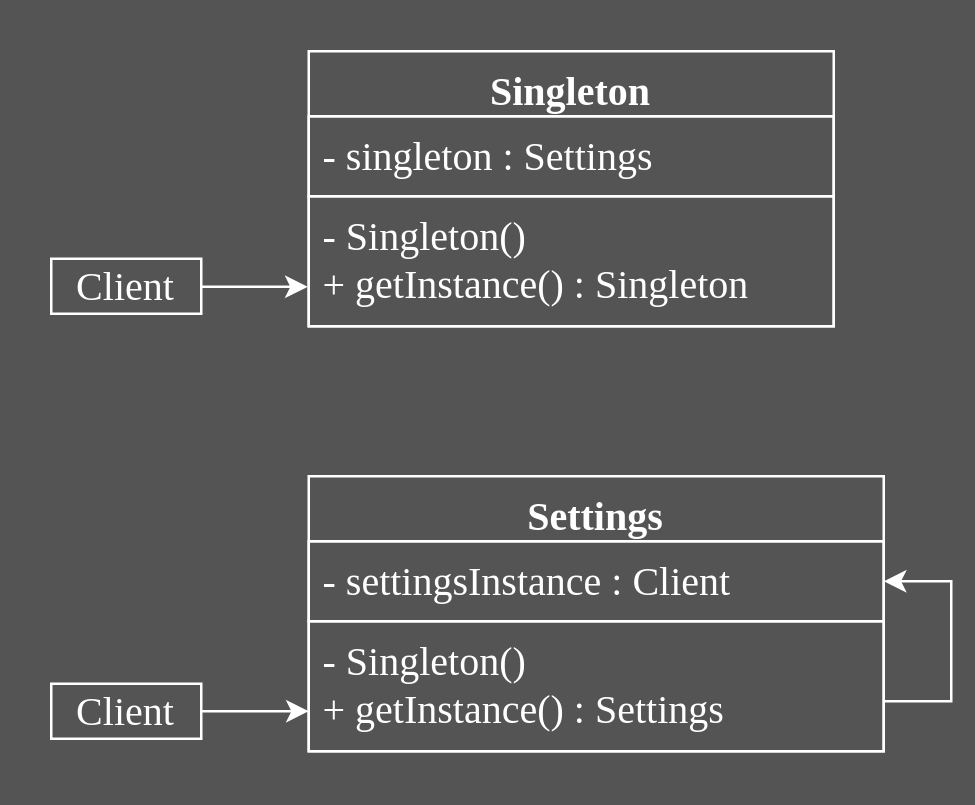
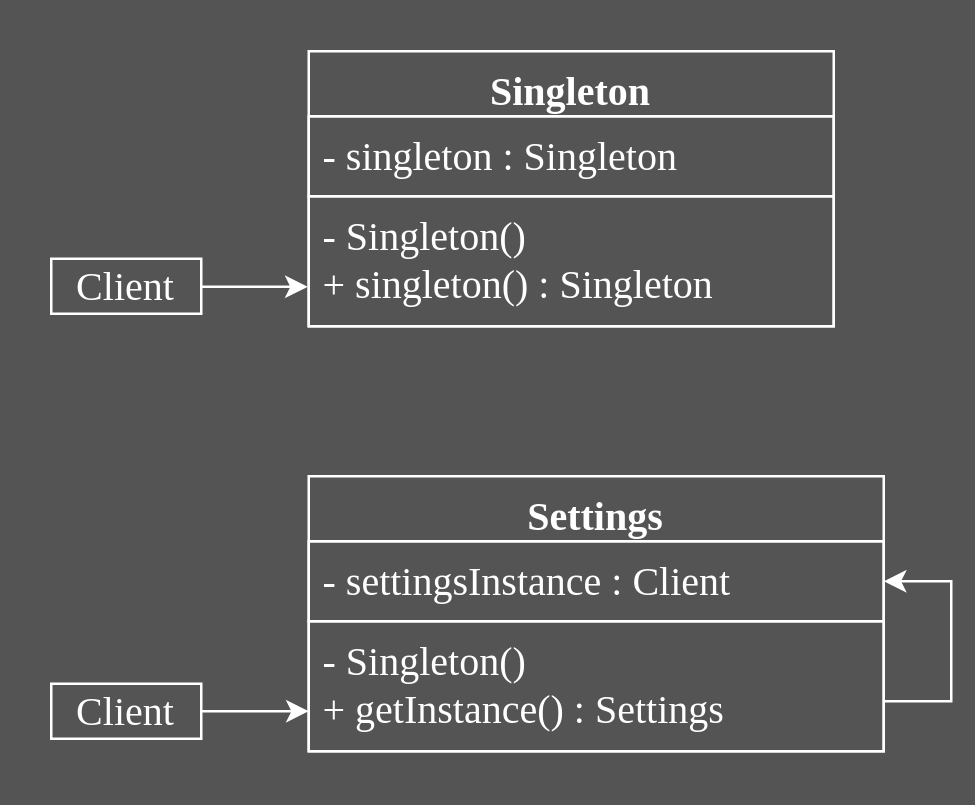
node "- singleton : Settings": label "- singleton : Settings" -> "- singleton : Singleton"
node "- Singleton() + getInstance() : Singleton": label "- Singleton() + getInstance() : Singleton" -> "- Singleton() + singleton() : Singleton"
